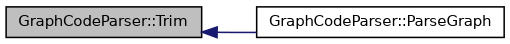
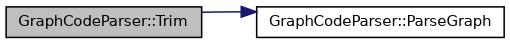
edge "GraphCodeParser::ParseGraph" -> "GraphCodeParser::Trim": reversed
